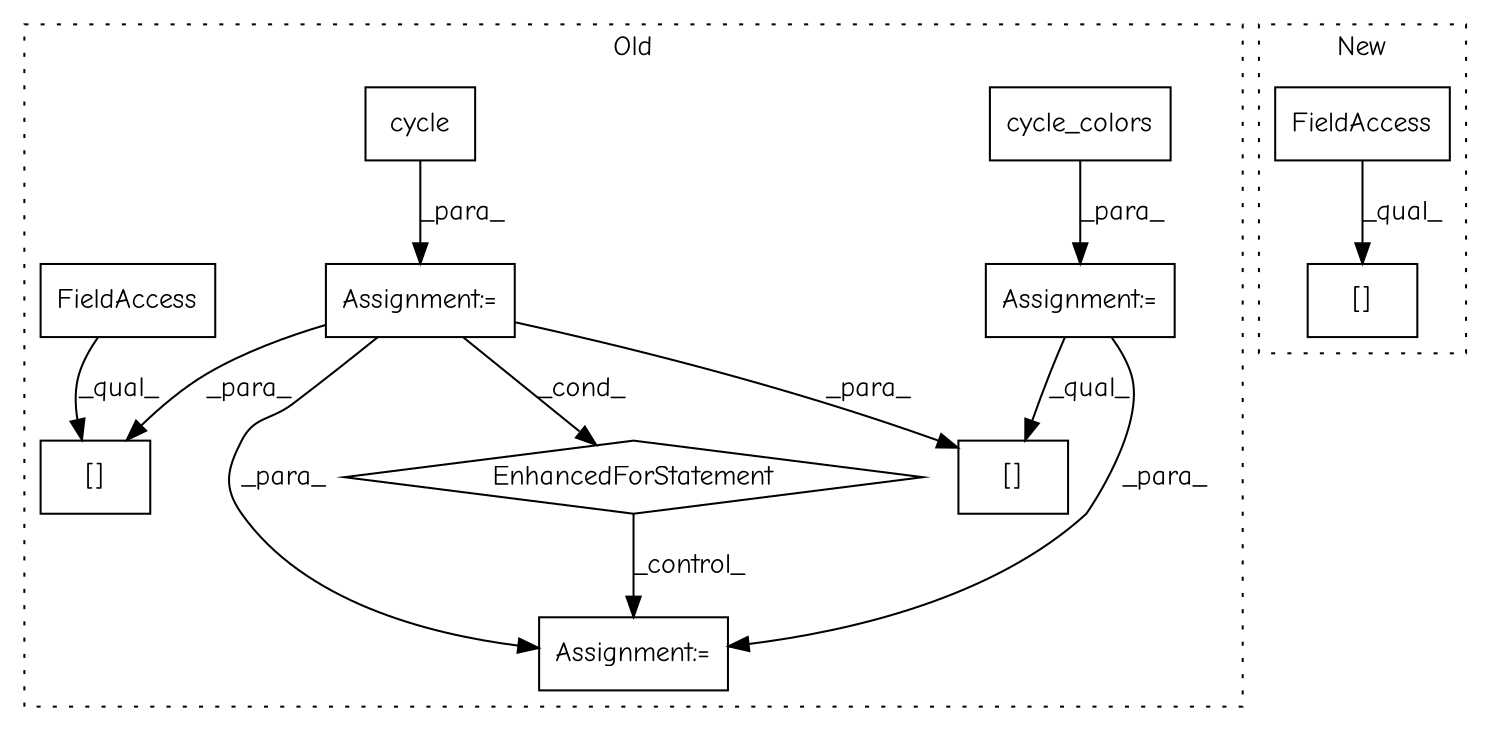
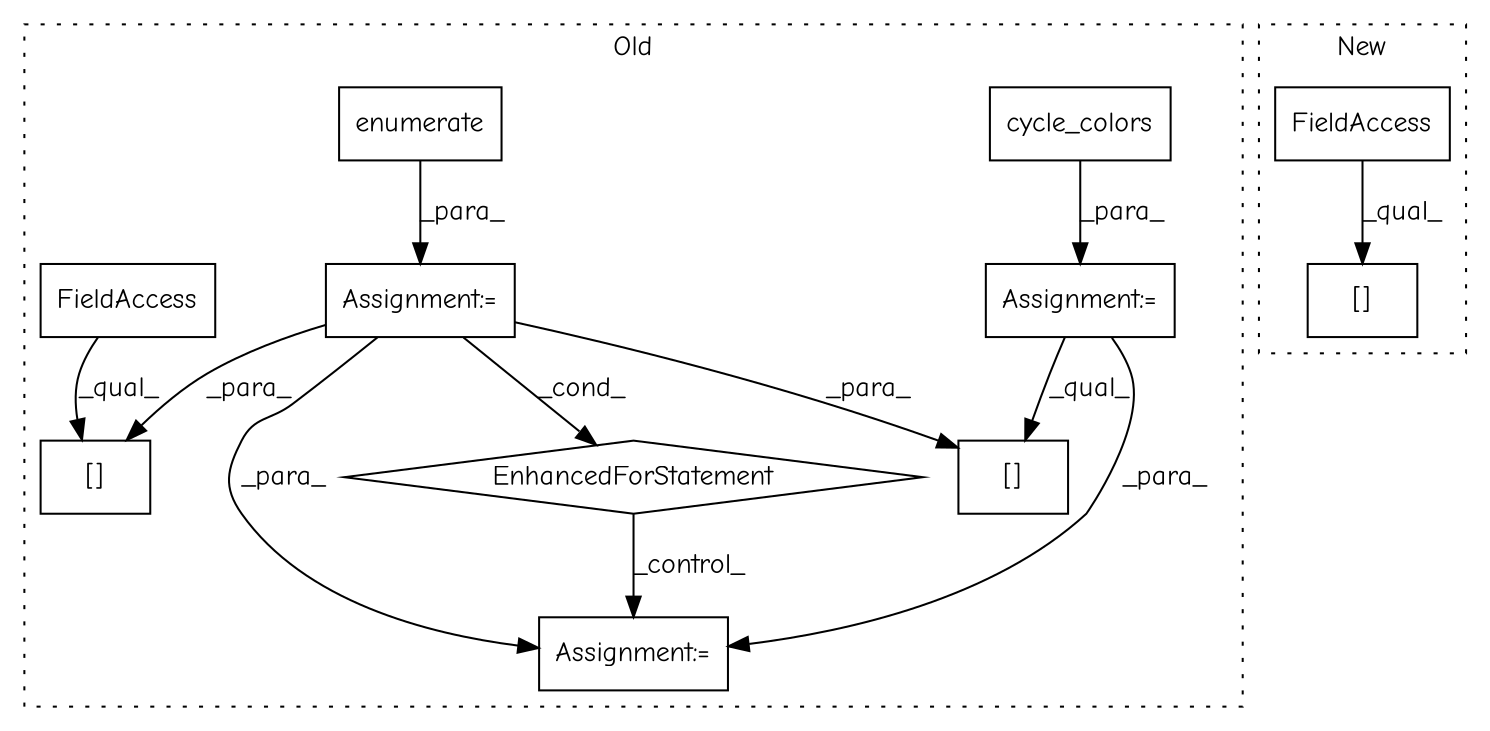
node "cycle": label "cycle" -> "enumerate"
